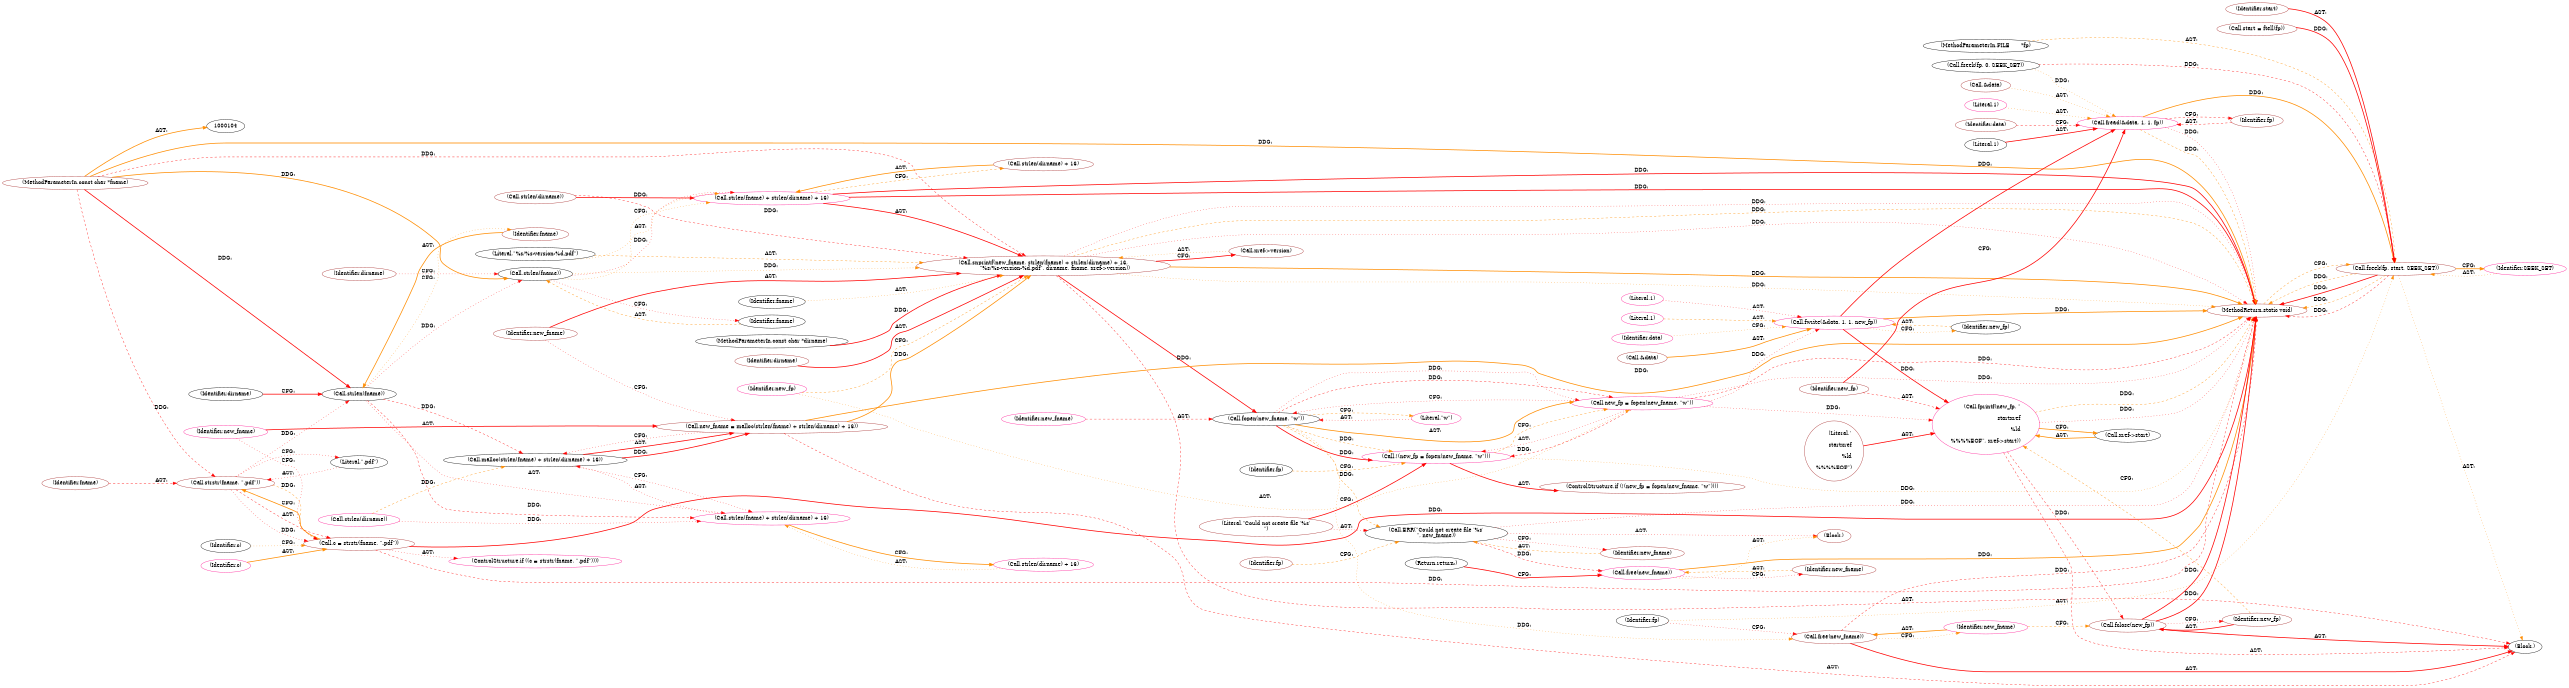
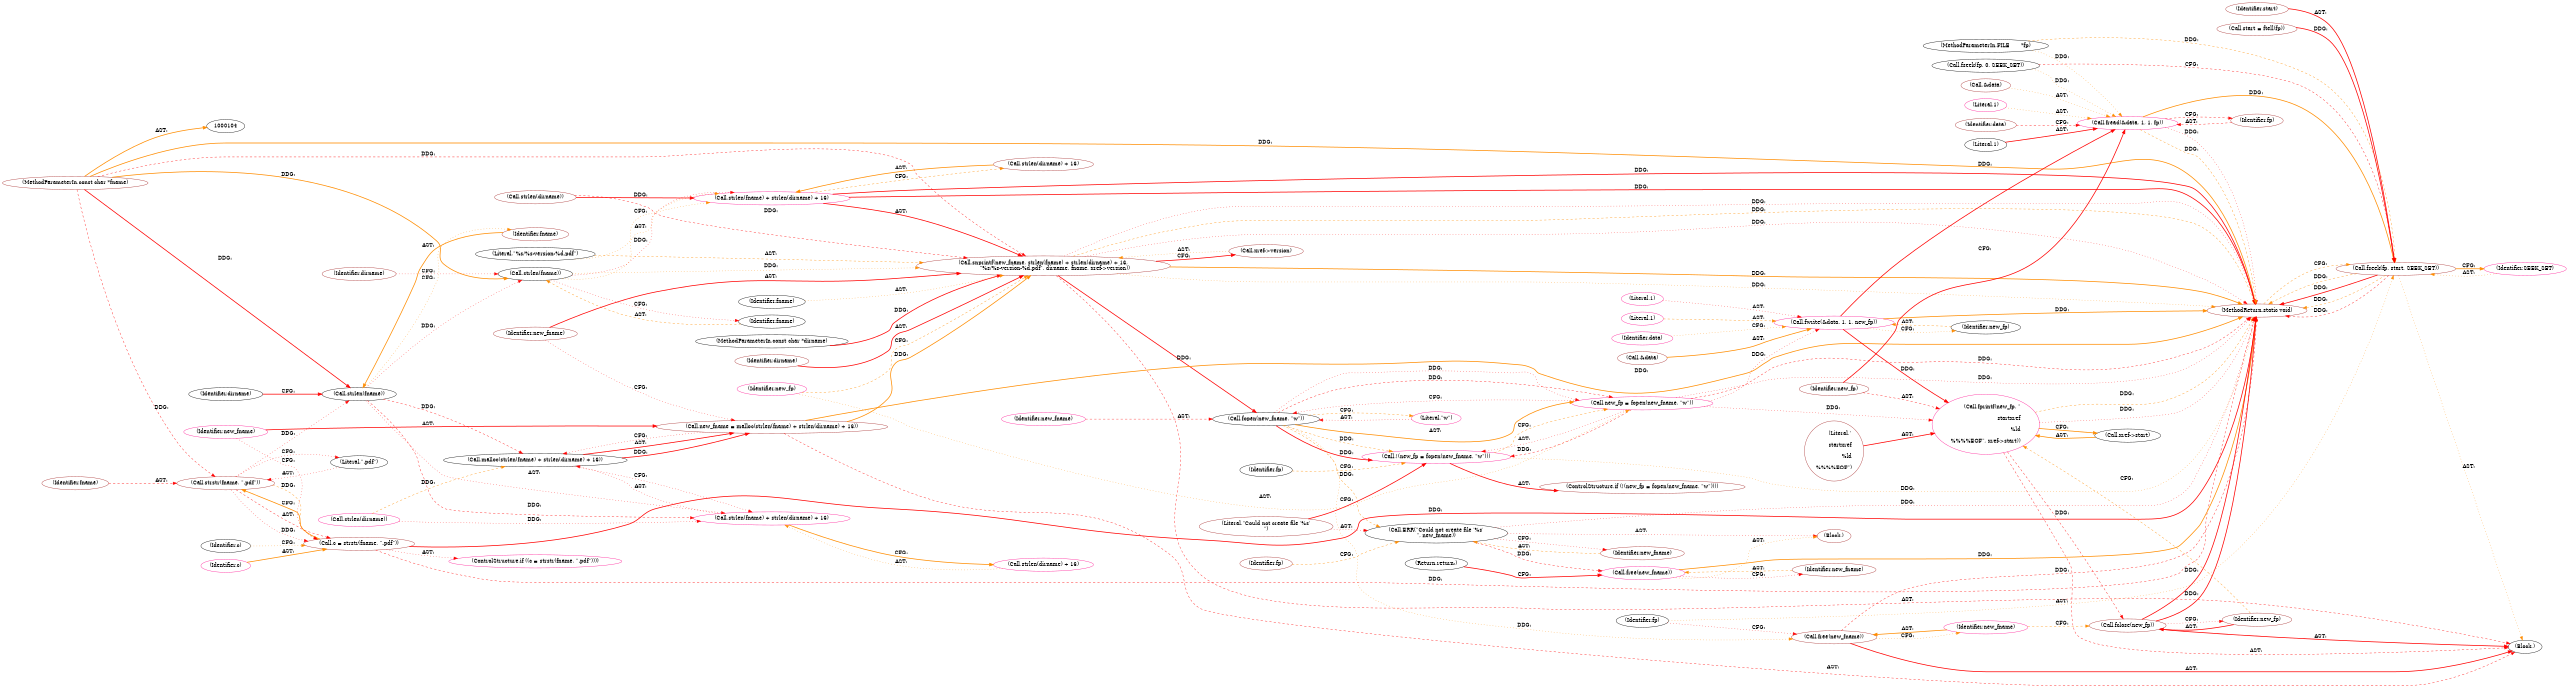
edge "(MethodParameterIn,FILE       *fp)" -> "(Call,fseek(fp, start, SEEK_SET))": label "AST: " -> "DDG: "
edge "(Call,fseek(fp, 0, SEEK_SET))" -> "(Call,fseek(fp, start, SEEK_SET))": label "DDG: " -> "CFG: "
edge "(MethodParameterIn,FILE       *fp)" -> "(Call,fread(&data, 1, 1, fp))": added, label "DDG:"
